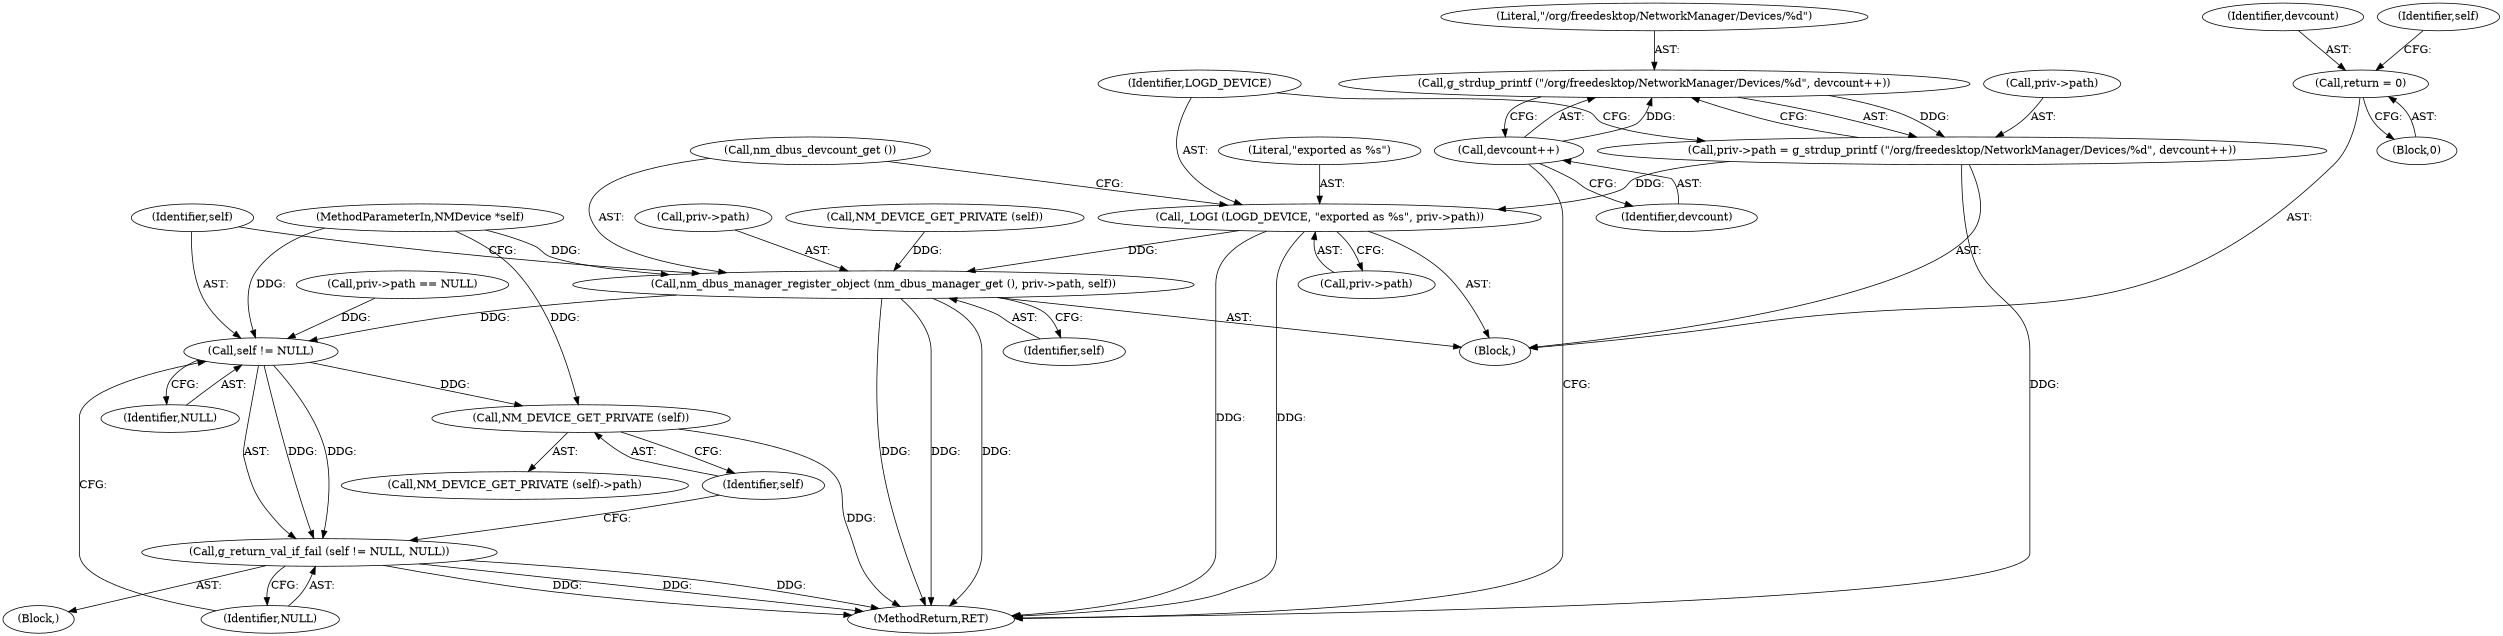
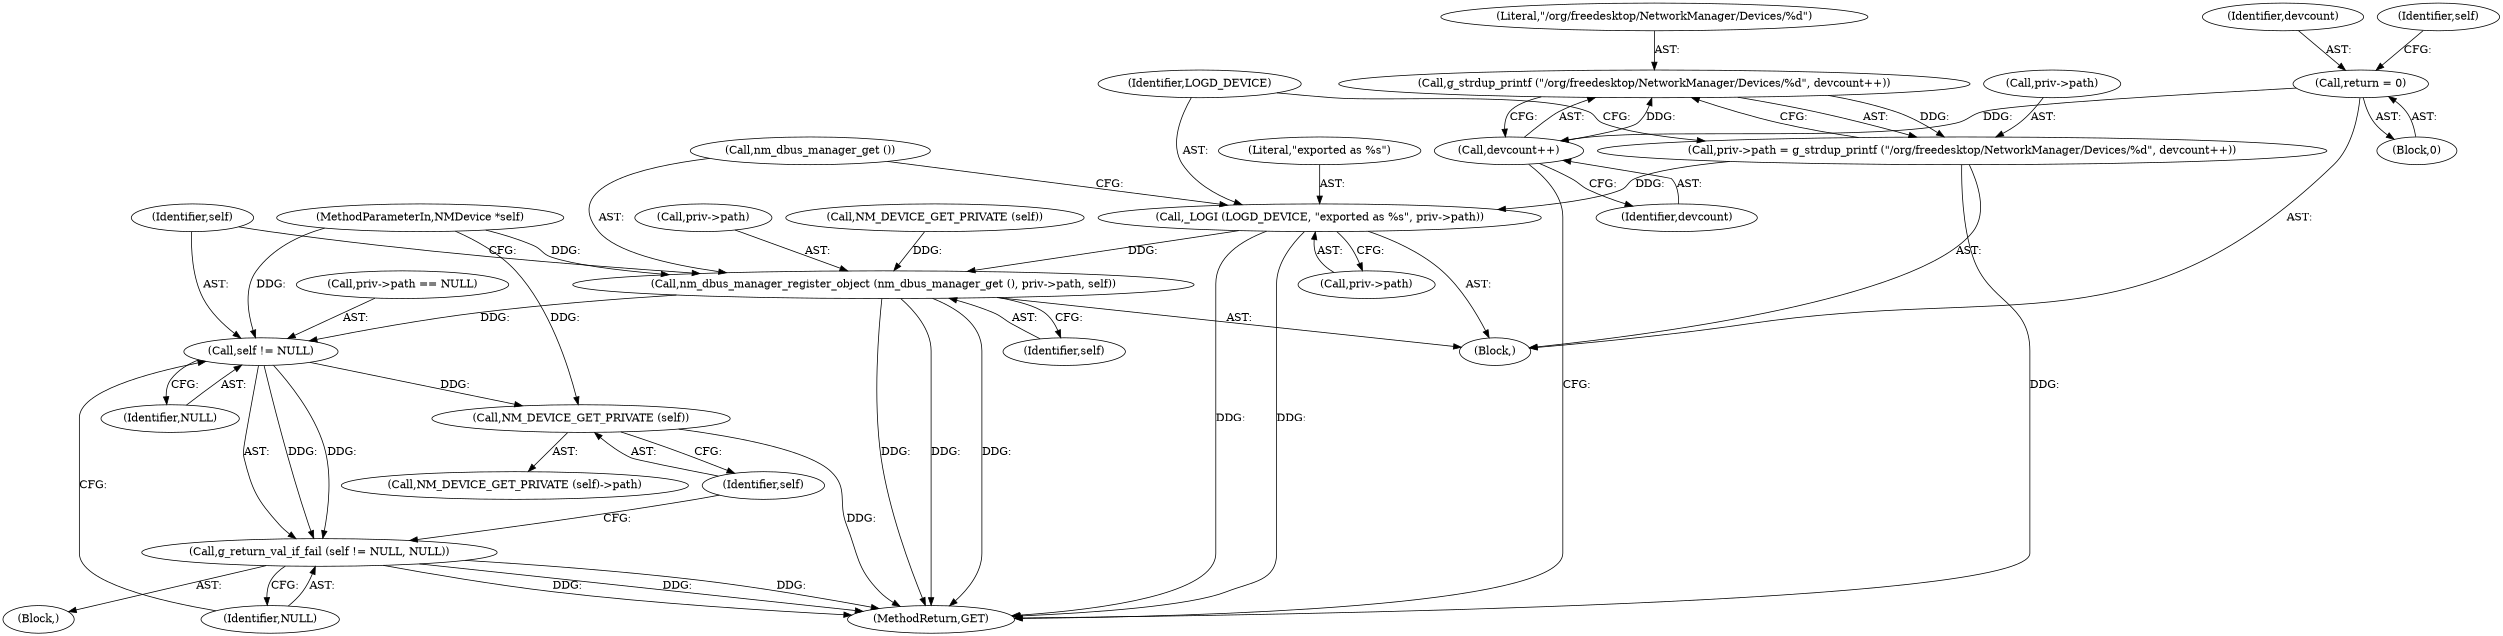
edge "(Call,return = 0)" -> "(Block,0)": label "CFG: " -> "AST: "
edge "(Call,return = 0)" -> "(Call,devcount++)": added, label "DDG:"
node "(Call,nm_dbus_devcount_get ())": label "(Call,nm_dbus_devcount_get ())" -> "(Call,nm_dbus_manager_get ())"
edge "(Call,priv->path == NULL)" -> "(Call,self != NULL)": label "DDG: " -> "AST: "
node "(MethodReturn,RET)": label "(MethodReturn,RET)" -> "(MethodReturn,GET)"
